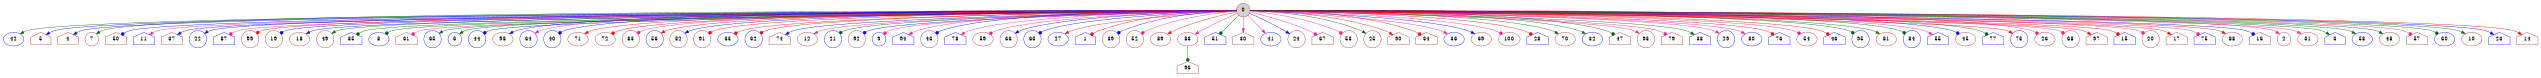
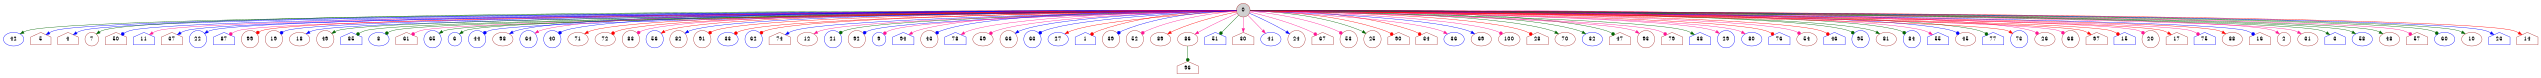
edge "0" -> "90": arrowhead normal -> dot
node "28": color blue -> brown
